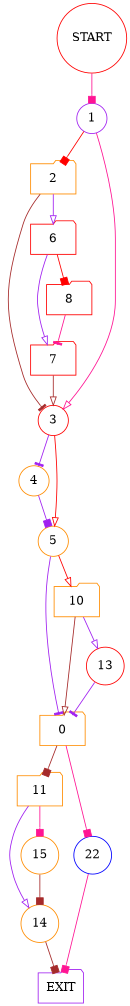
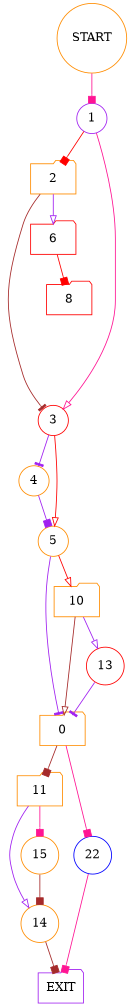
node "START": color red -> darkorange
node "7": removed
